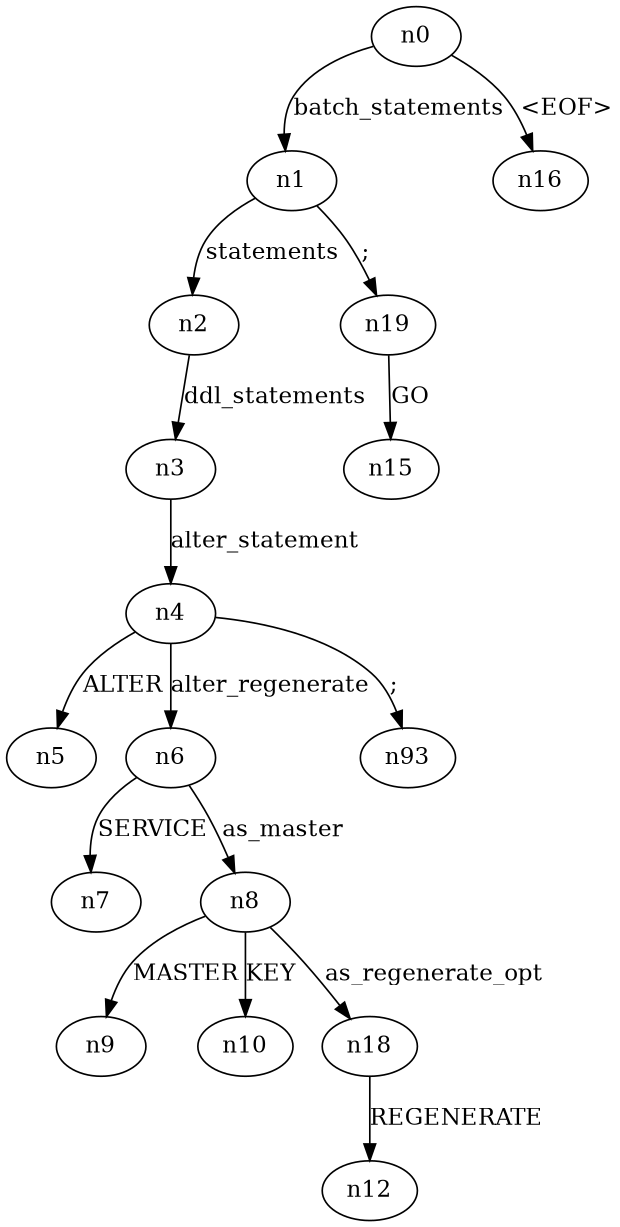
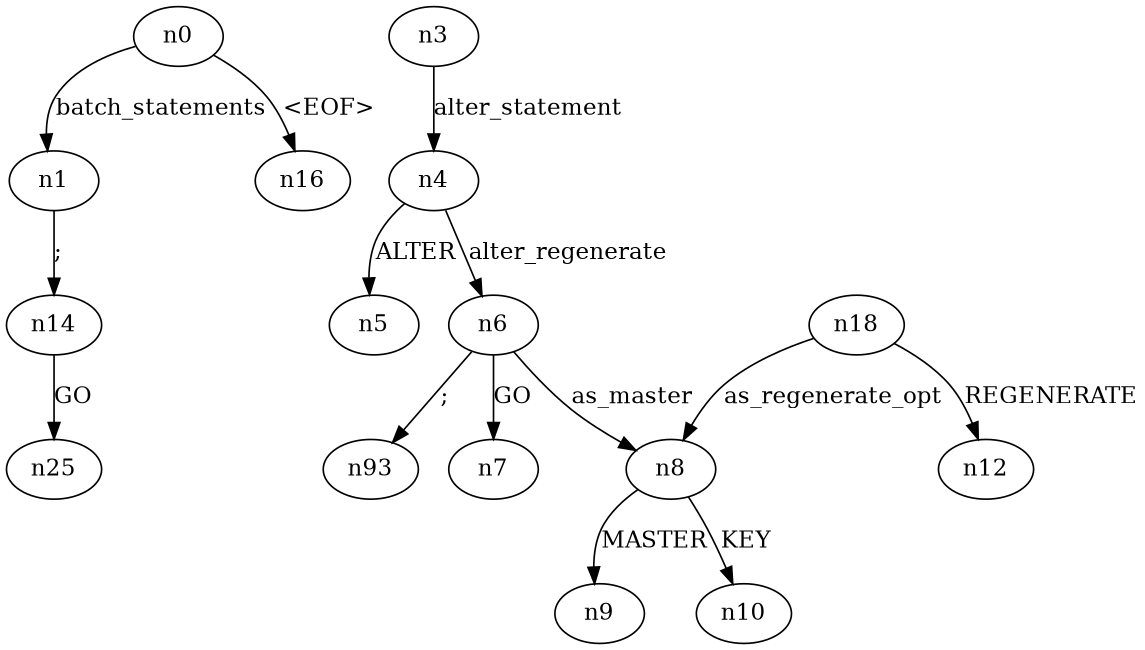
node "n2": removed
node "n19": label "n19" -> "n14"
node "n15": label "n15" -> "n25"
edge "n4" -> "n93": now "n6" -> "n93"
edge "n6" -> "n7": label "SERVICE" -> "GO"
edge "n8" -> "n18": reversed
